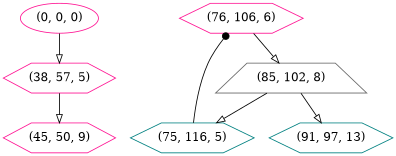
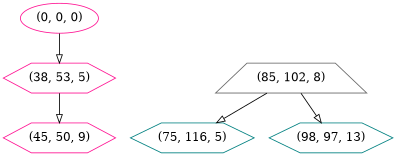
node "(76, 106, 6)": removed
node "(38, 57, 5)": label "(38, 57, 5)" -> "(38, 53, 5)"
node "(91, 97, 13)": label "(91, 97, 13)" -> "(98, 97, 13)"
